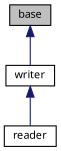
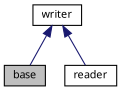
edge "writer" -> "base": reversed
